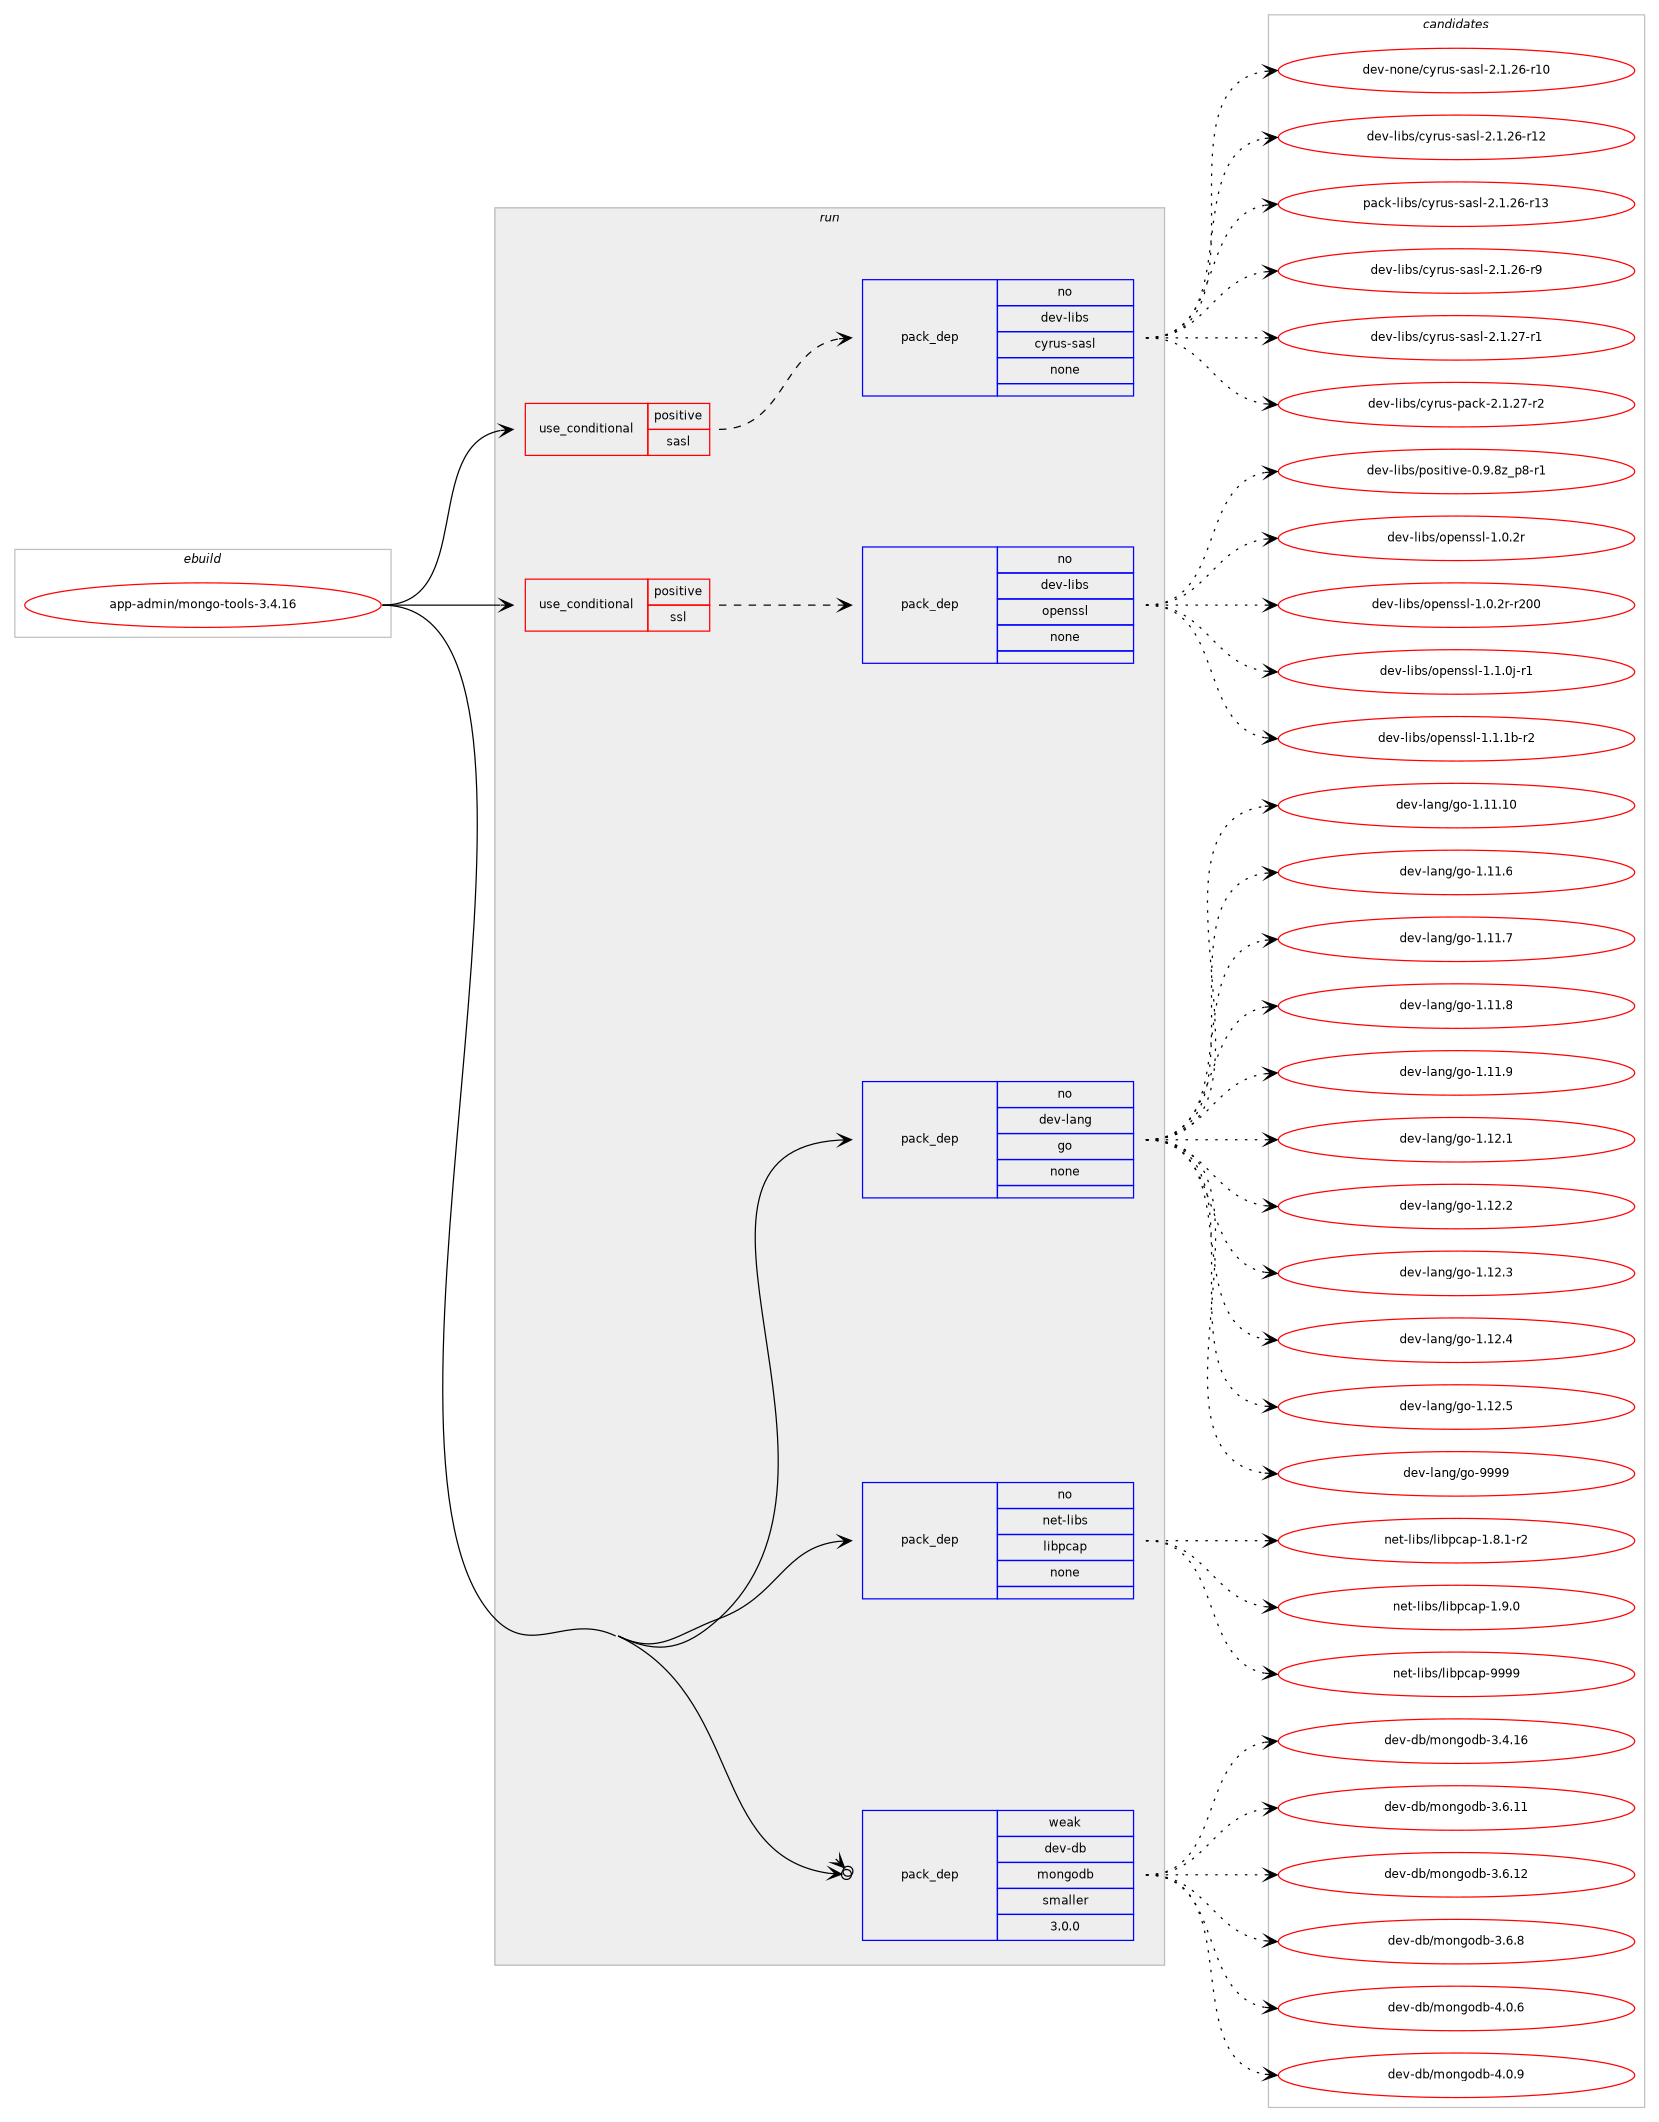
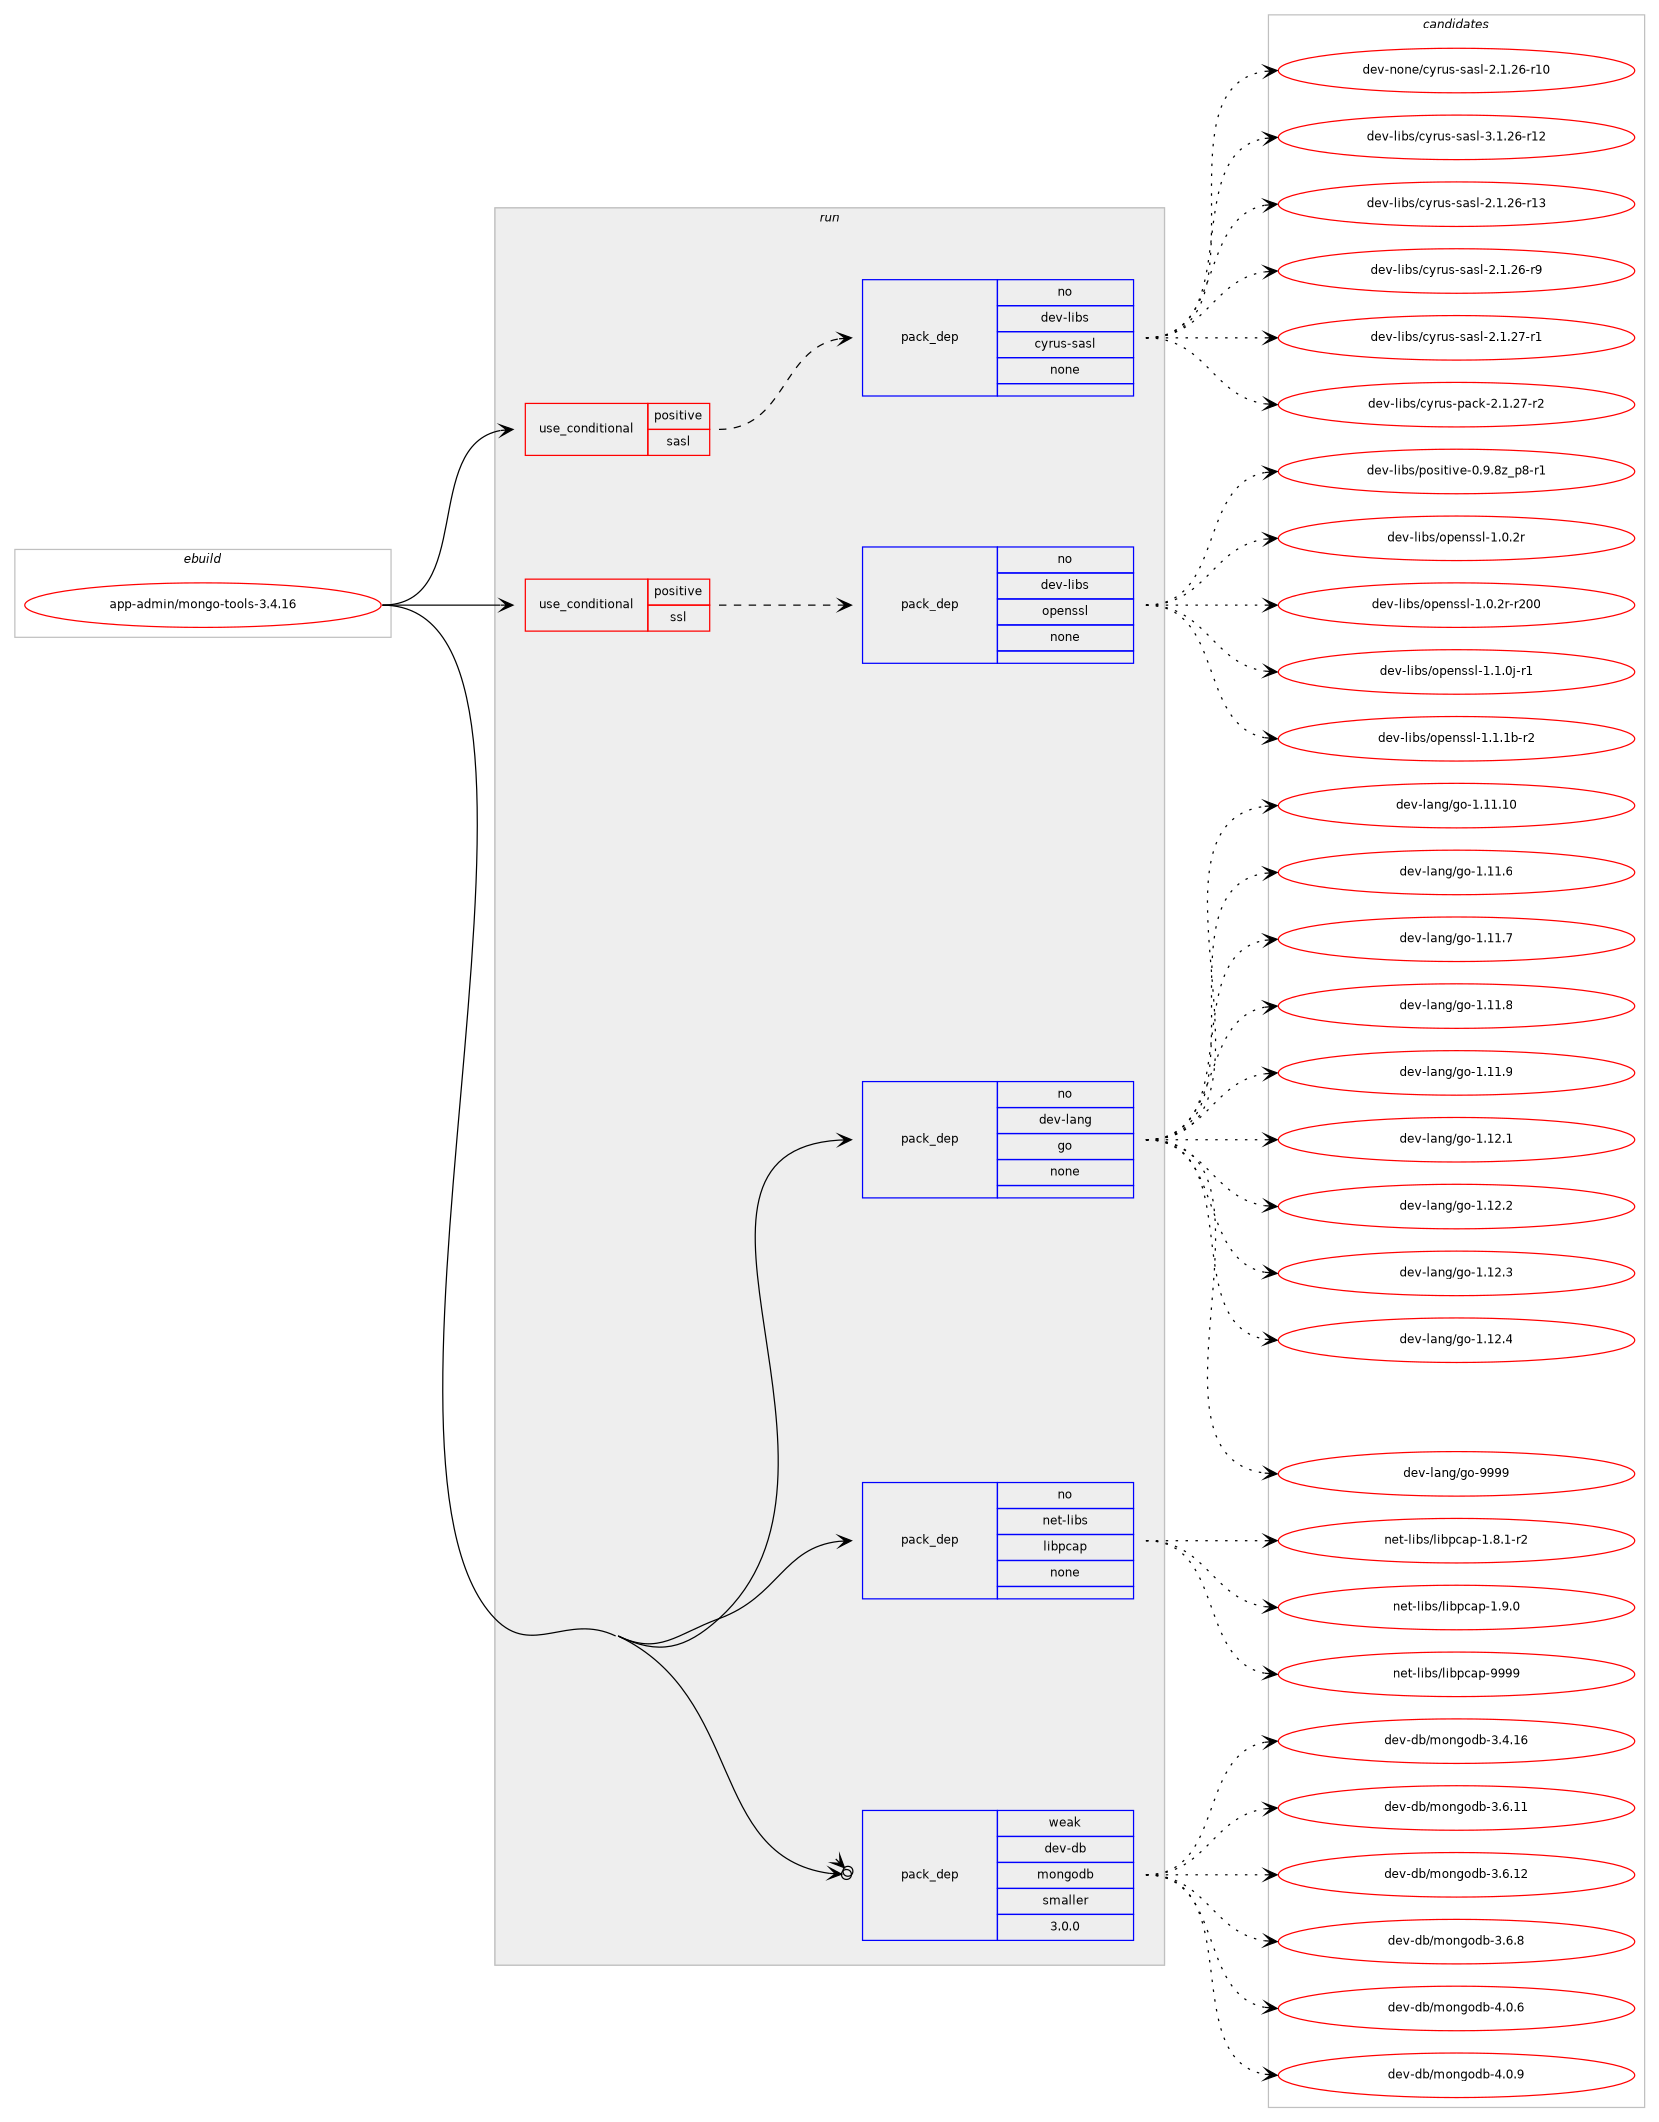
node "dev-libs/cyrus-sasl-2.1.26-r12": label "dev-libs/cyrus-sasl-2.1.26-r12" -> "dev-libs/cyrus-sasl-3.1.26-r12"
node "pack-libs/cyrus-sasl-2.1.26-r13": label "pack-libs/cyrus-sasl-2.1.26-r13" -> "dev-libs/cyrus-sasl-2.1.26-r13"
node "dev-lang/go-1.12.5": removed
